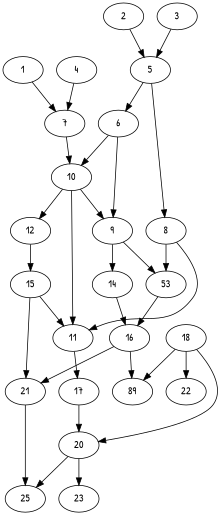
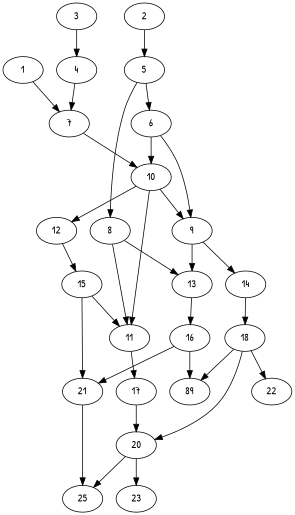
edge "3" -> "5": now "3" -> "4"
node "53": label "53" -> "13"
edge "14" -> "16": now "14" -> "18"
